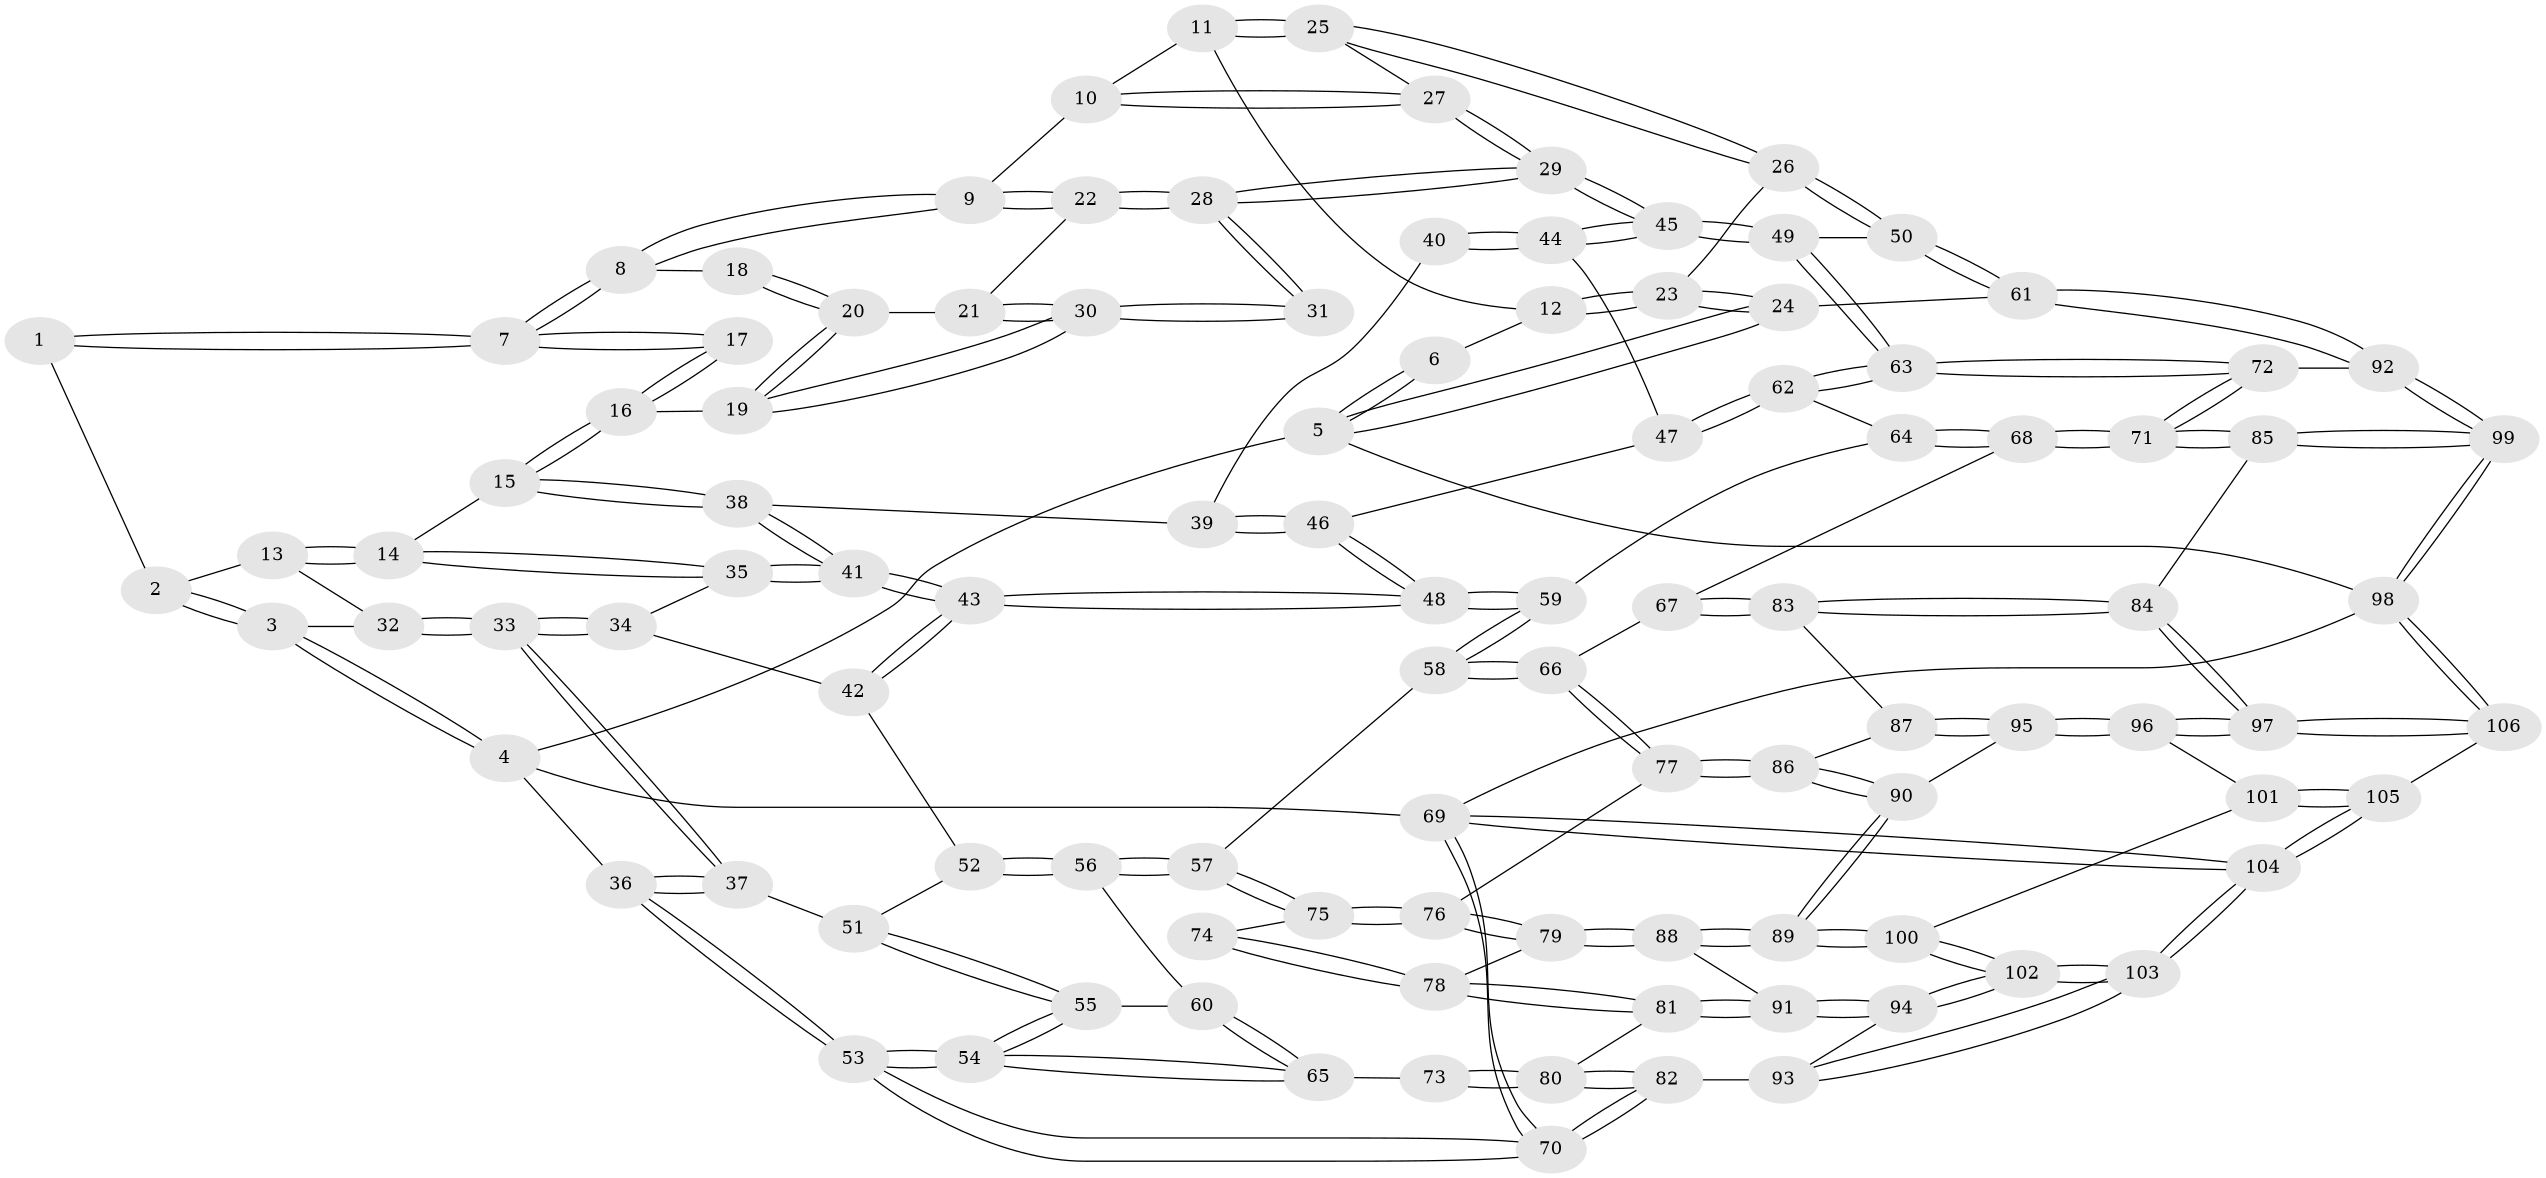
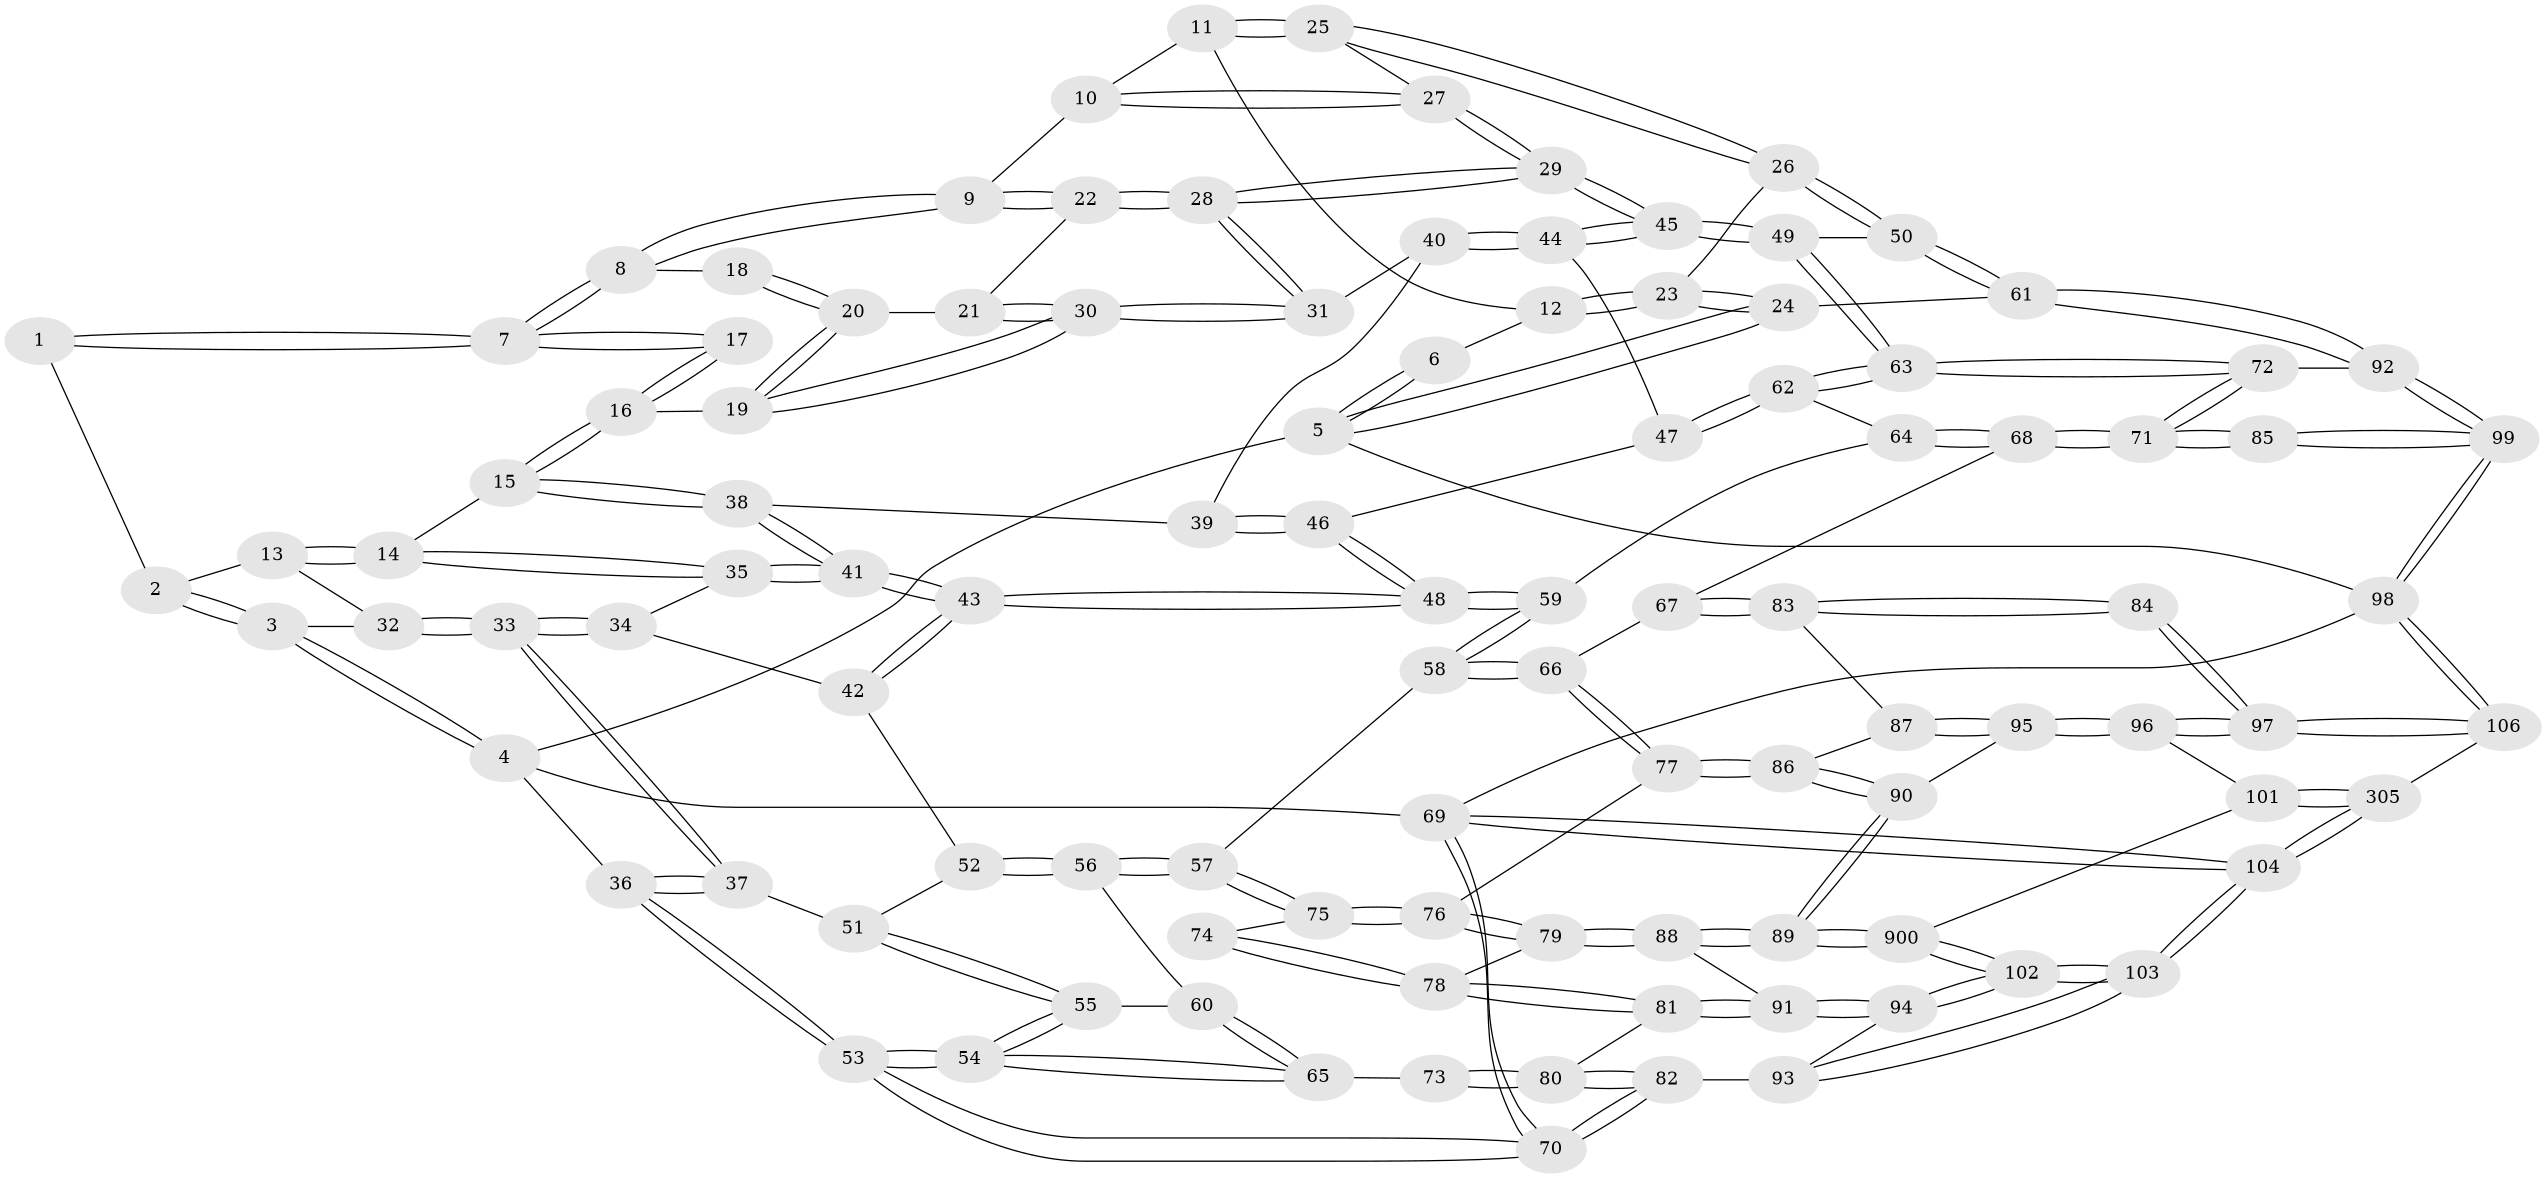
edge "40" -- "31": added
edge "85" -- "84": removed
node "105": label "105" -> "305"
node "100": label "100" -> "900"
